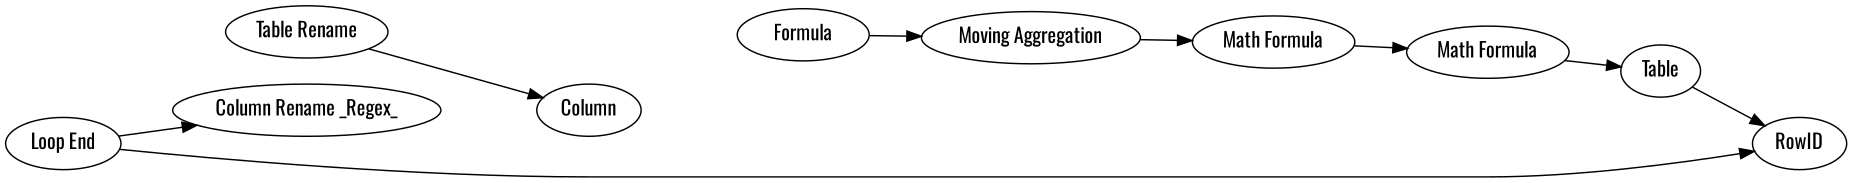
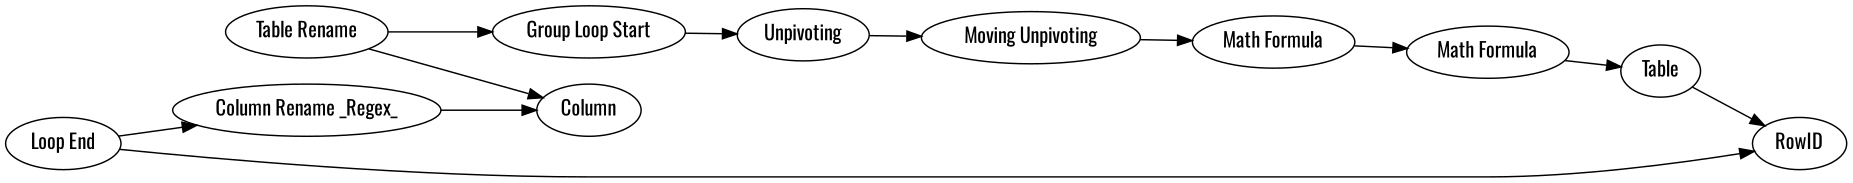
node "Group Loop Start": added
node "Formula": label "Formula" -> "Unpivoting"
node "Moving Aggregation": label "Moving Aggregation" -> "Moving Unpivoting"
edge "Column Rename _Regex_" -> "Column": added
